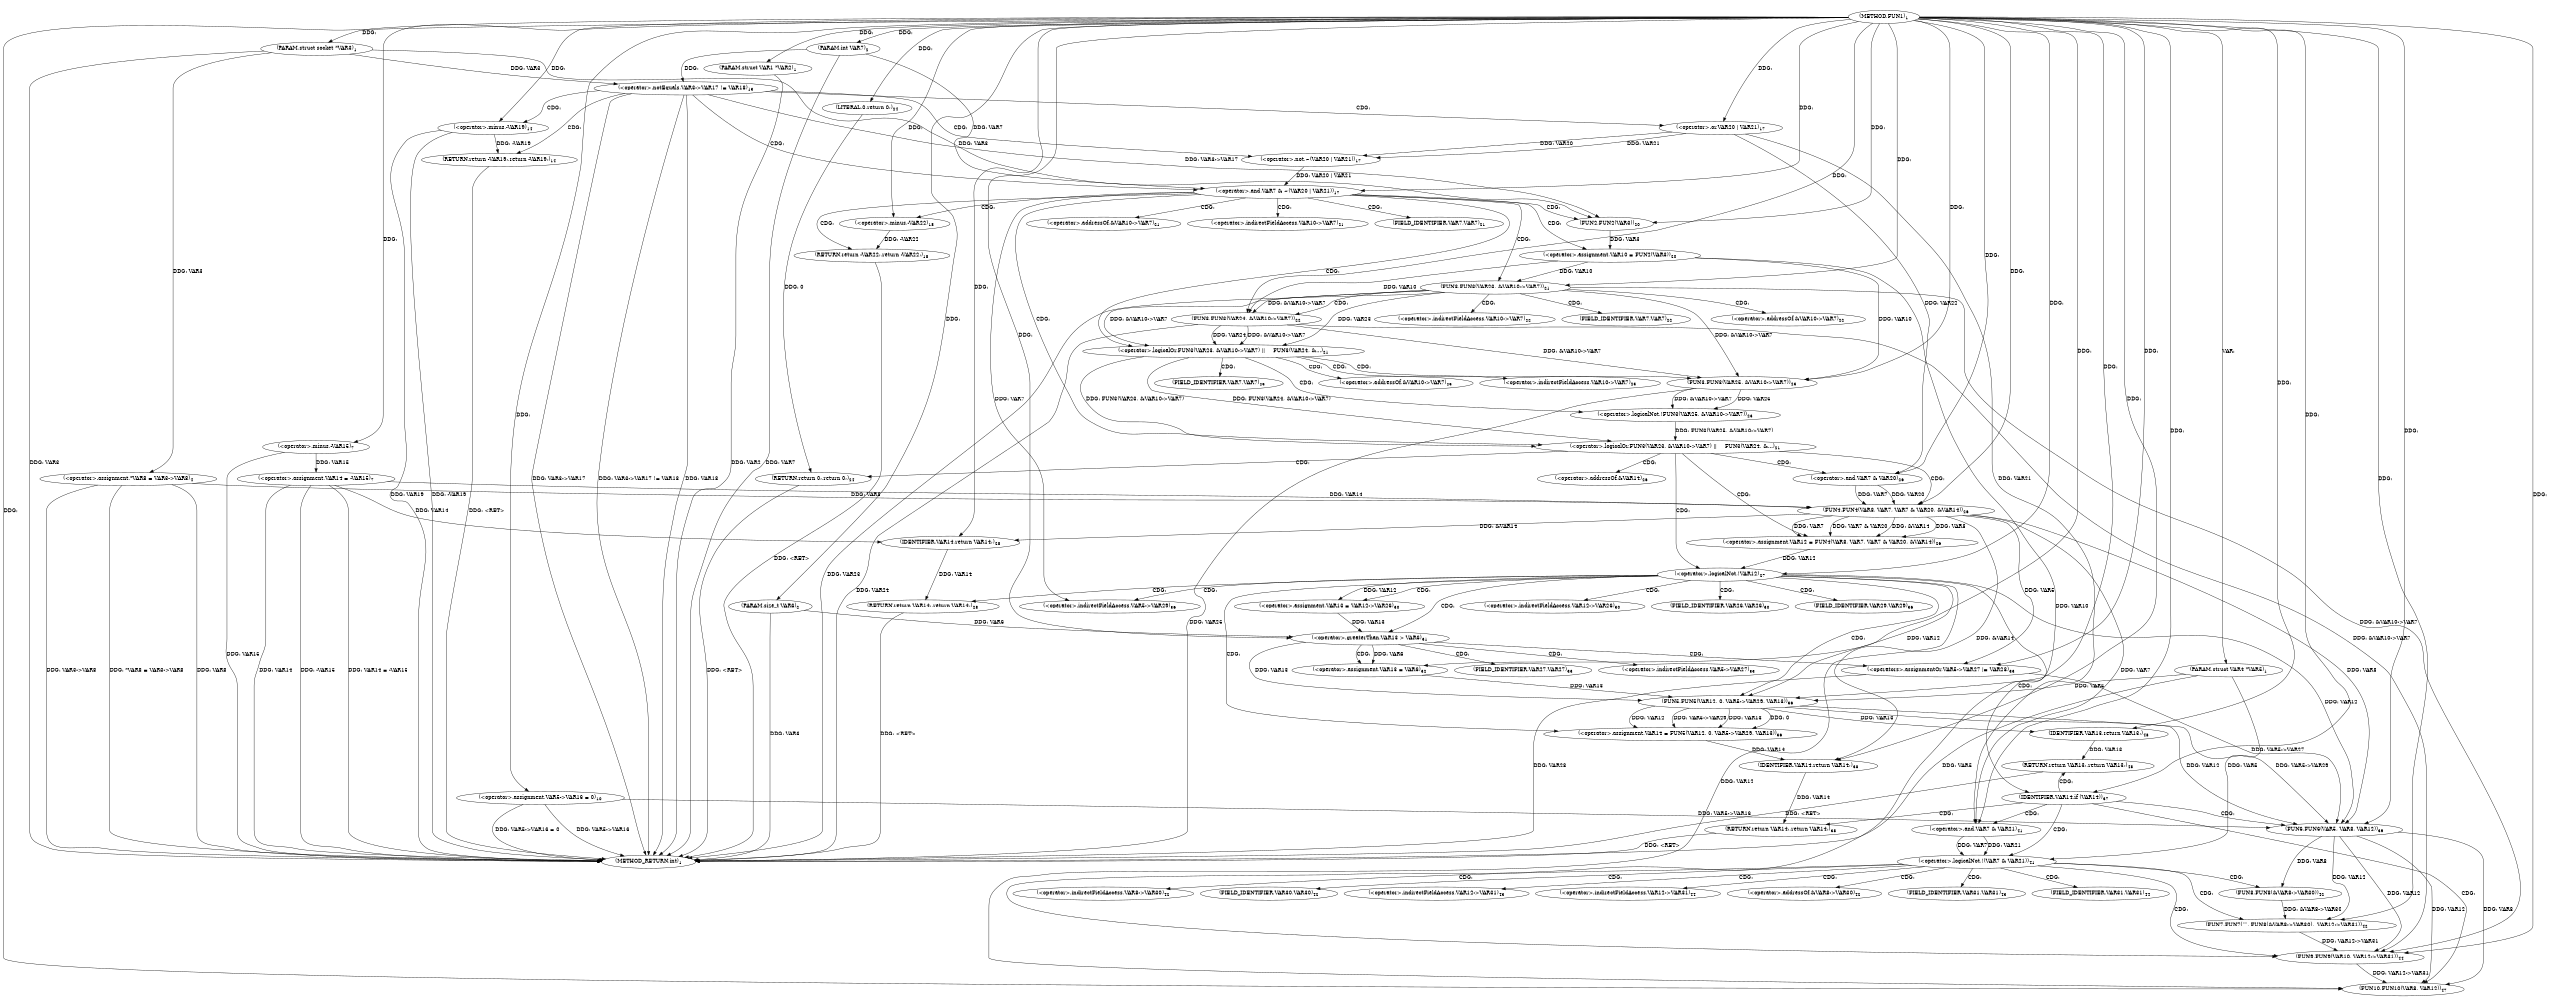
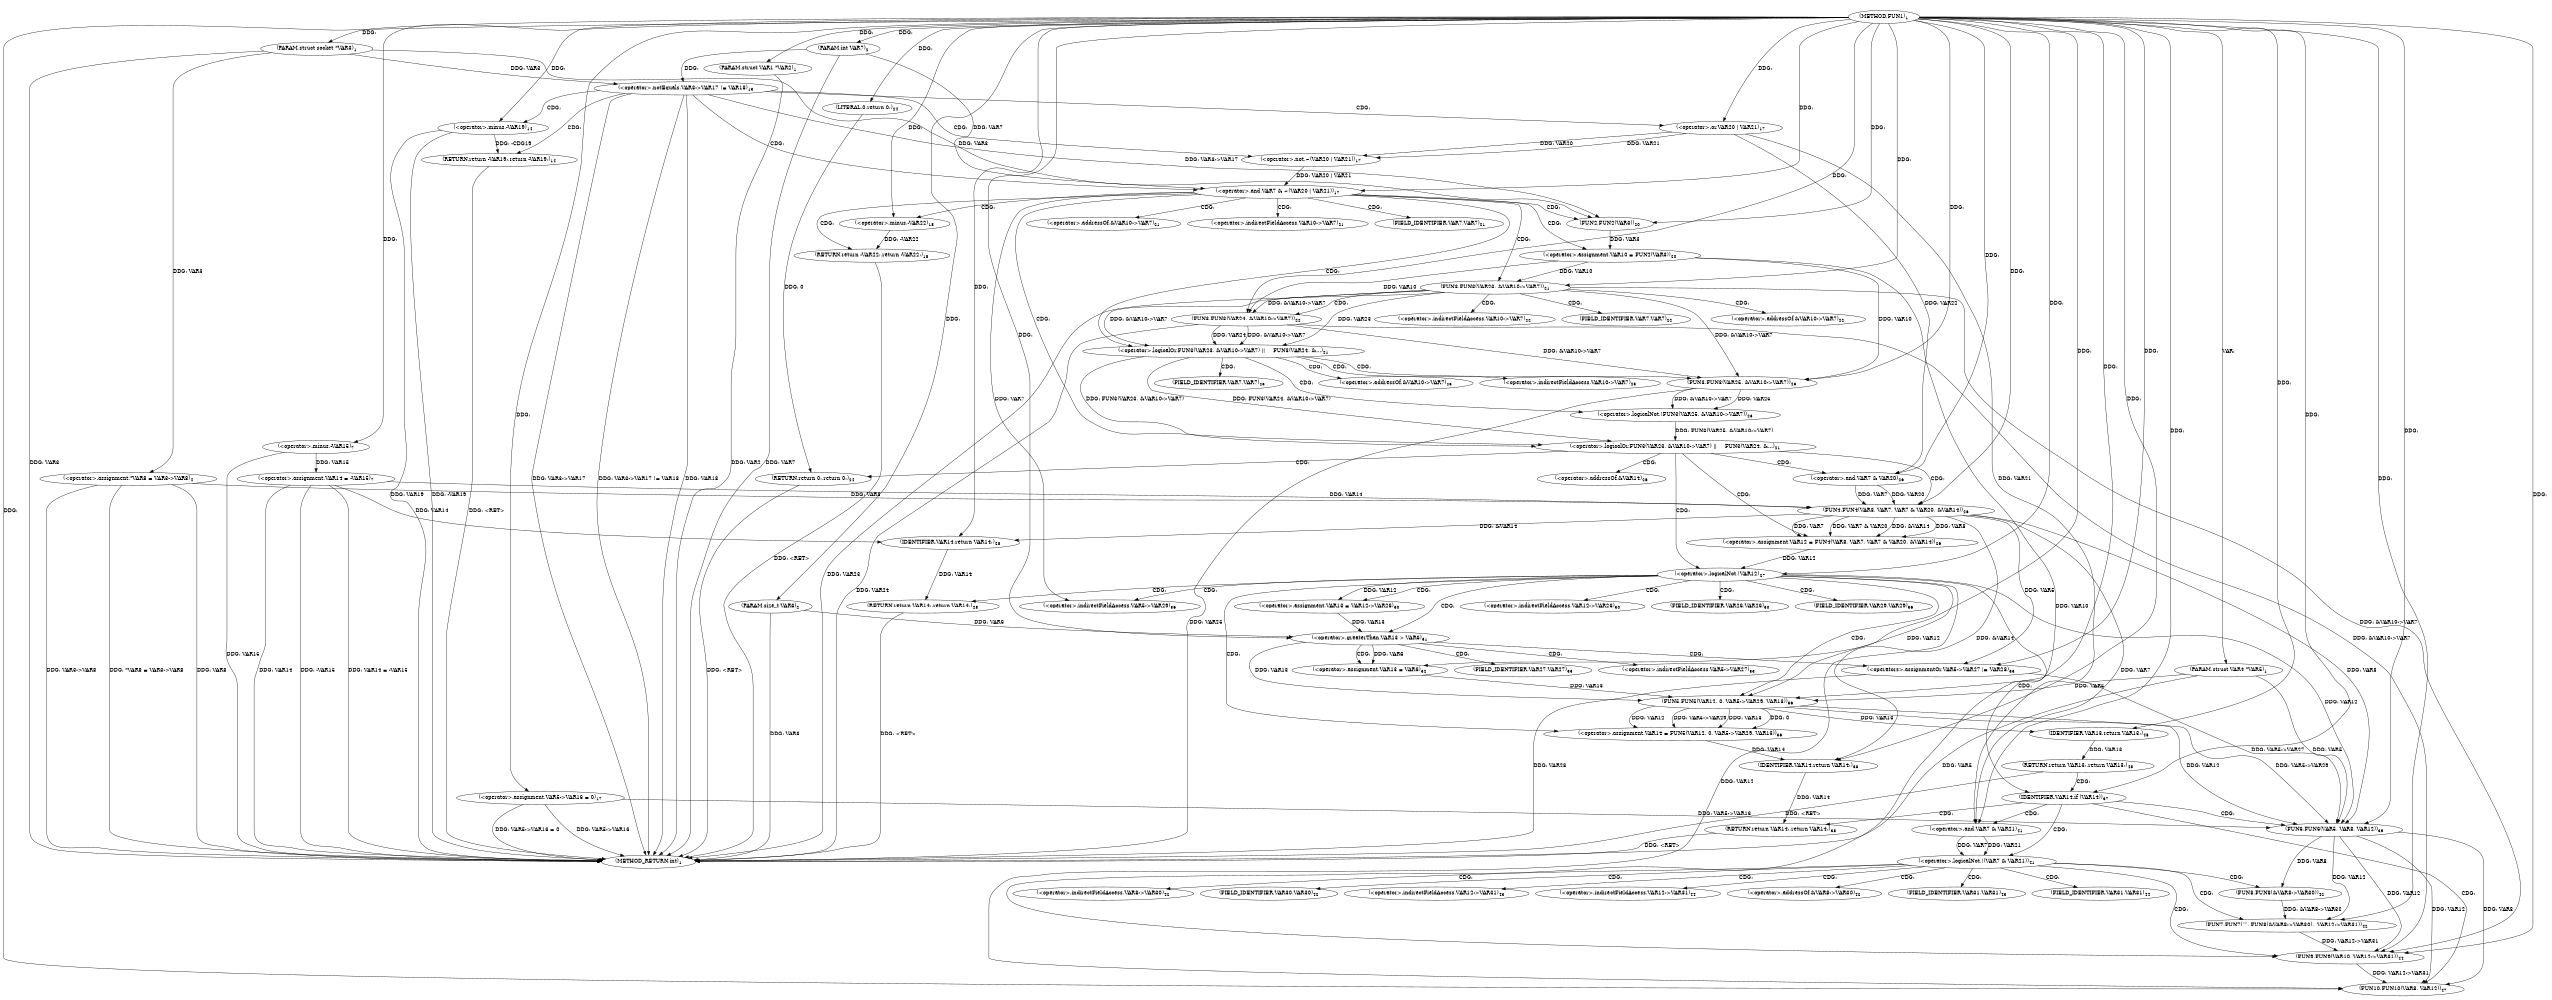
edge "(<operator>.minus,-VAR19)" -> "(RETURN,return -VAR19;,return -VAR19;)": label "DDG: -VAR19" -> "DDG: -CDG19"
edge "(IDENTIFIER,VAR14,if (VAR14))" -> "(RETURN,return VAR13;,return VAR13;)": reversed
node "(<operator>.assignment,VAR5->VAR16 = 0)": text "10" -> "17"
edge "(PARAM,struct VAR4 *VAR5)" -> "(<operator>.logicalNot,!(VAR7 & VAR21))": now "(PARAM,struct VAR4 *VAR5)" -> "(FUN6,FUN6(VAR5, VAR8, VAR12))"
